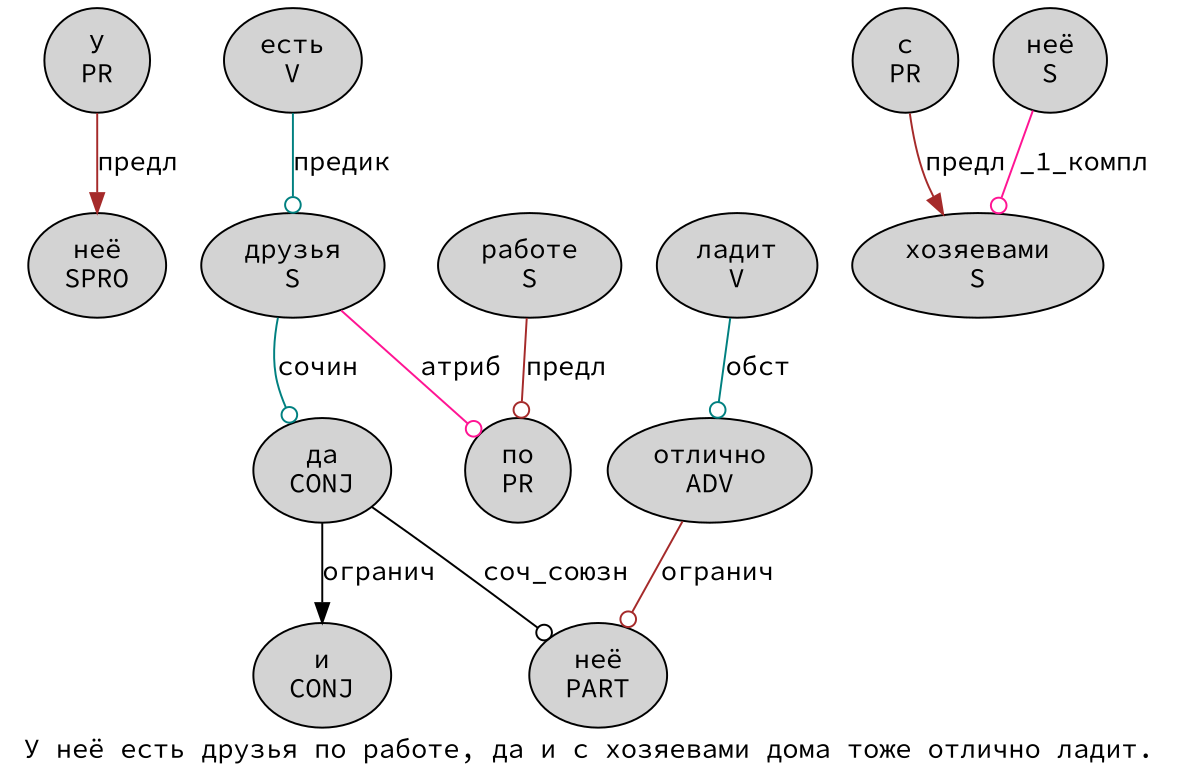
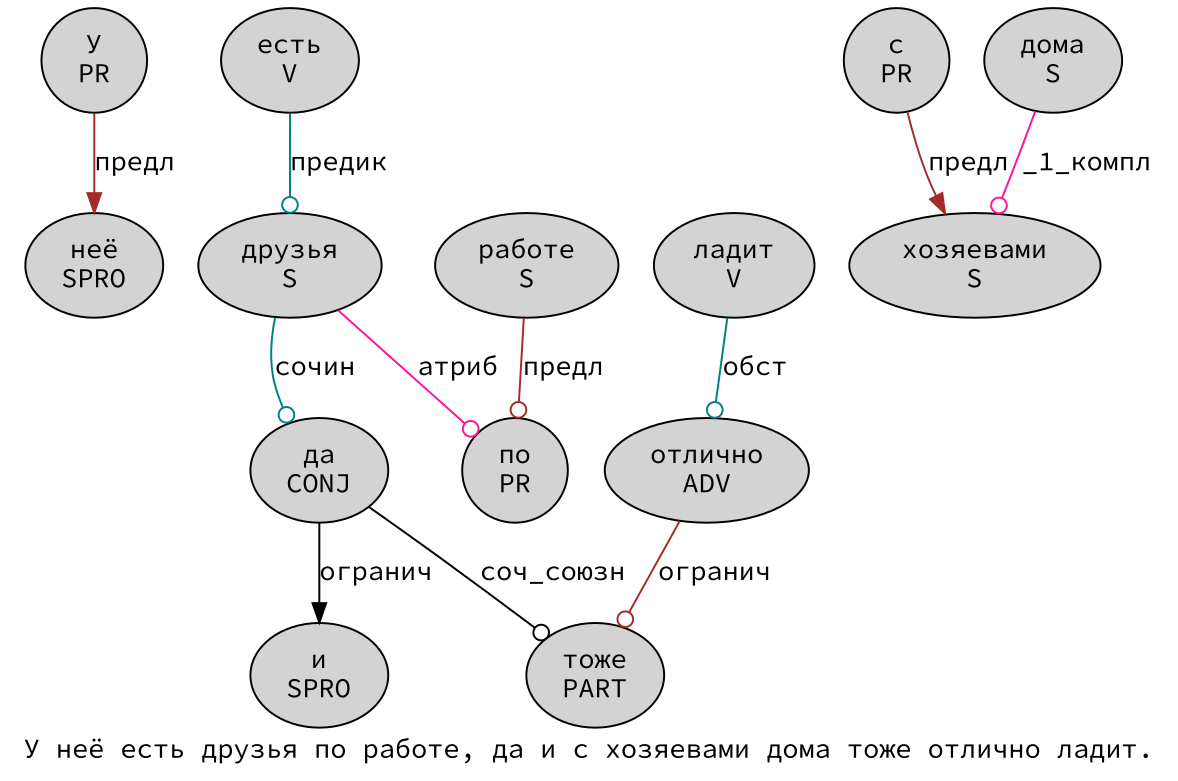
node "неё S": label "неё S" -> "дома S"
node "и CONJ": label "и CONJ" -> "и SPRO"
node "неё PART": label "неё PART" -> "тоже PART"
